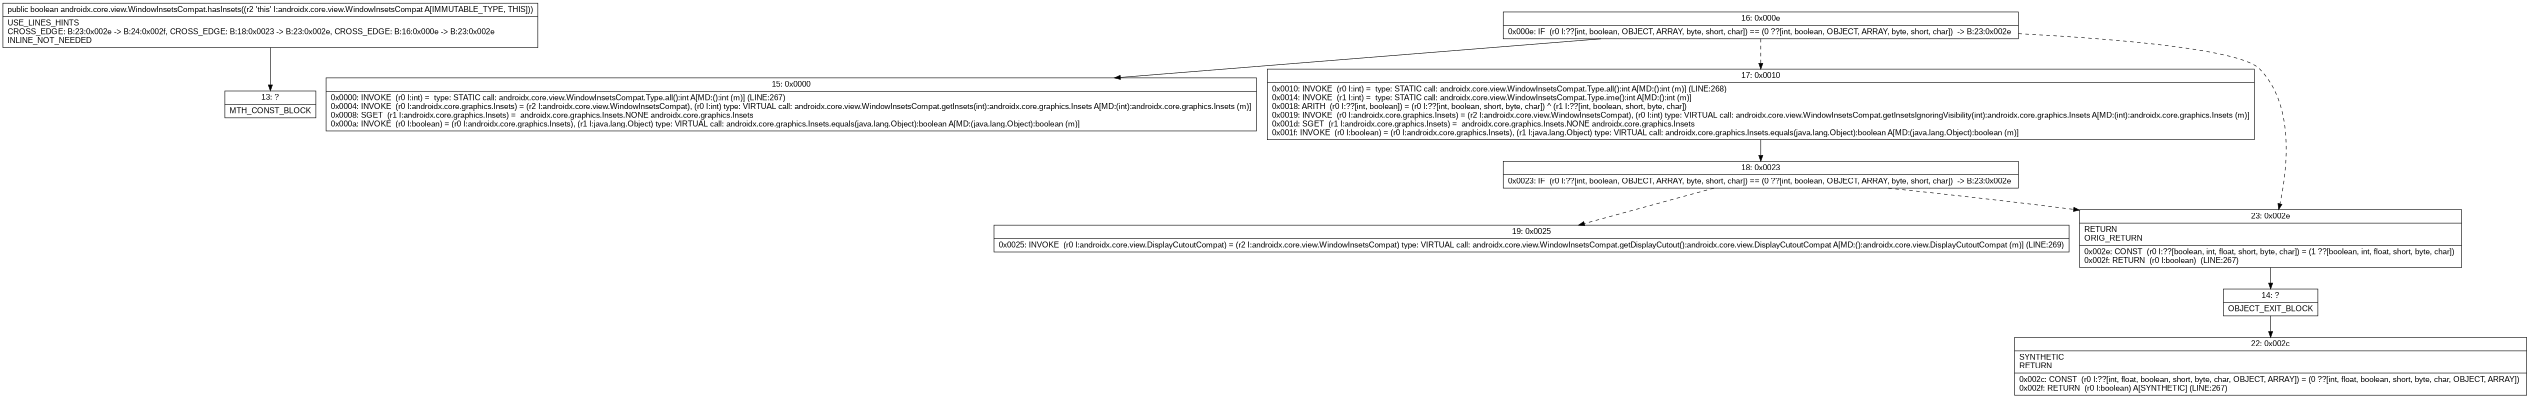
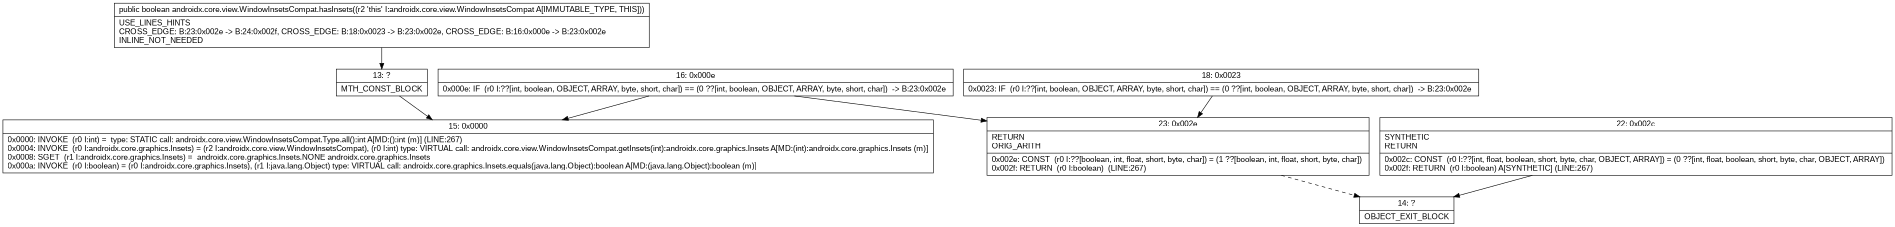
edge "16: 0x000e" -> "23: 0x002e": style dashed -> solid
node "17: 0x0010": removed
edge "13: ?" -> "15: 0x0000": added
edge "18: 0x0023" -> "23: 0x002e": style dashed -> solid
node "23: 0x002e": text "ORIG_RETURN" -> "ORIG_ARITH"
node "19: 0x0025": removed
edge "23: 0x002e" -> "14: ?": style solid -> dashed
edge "14: ?" -> "22: 0x002c": reversed
